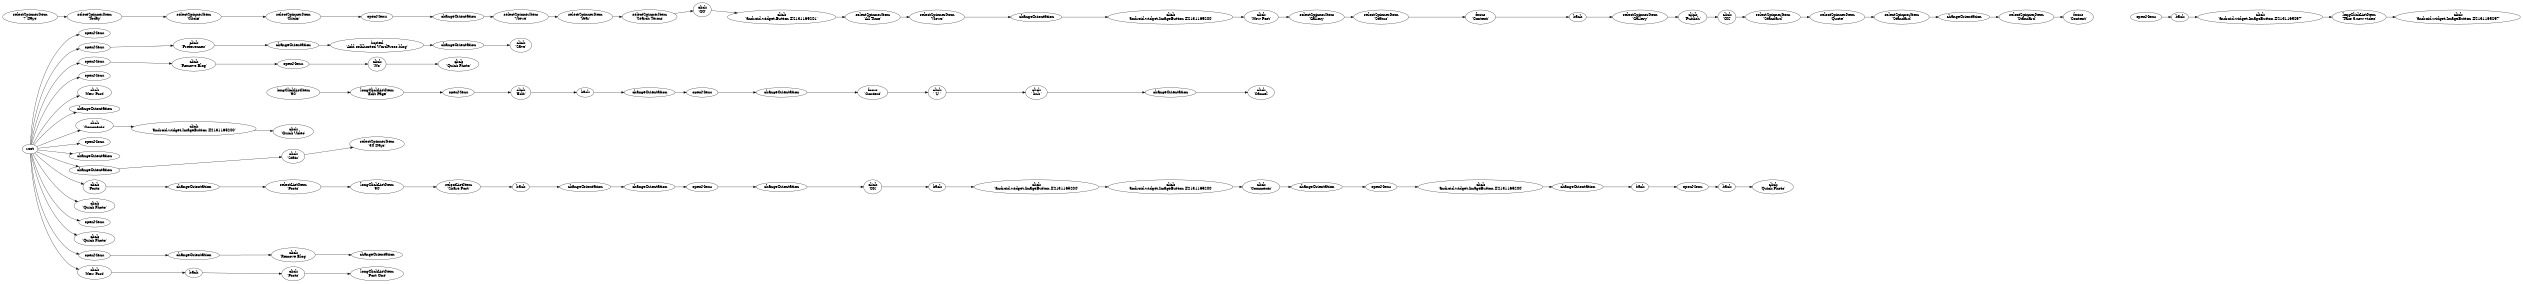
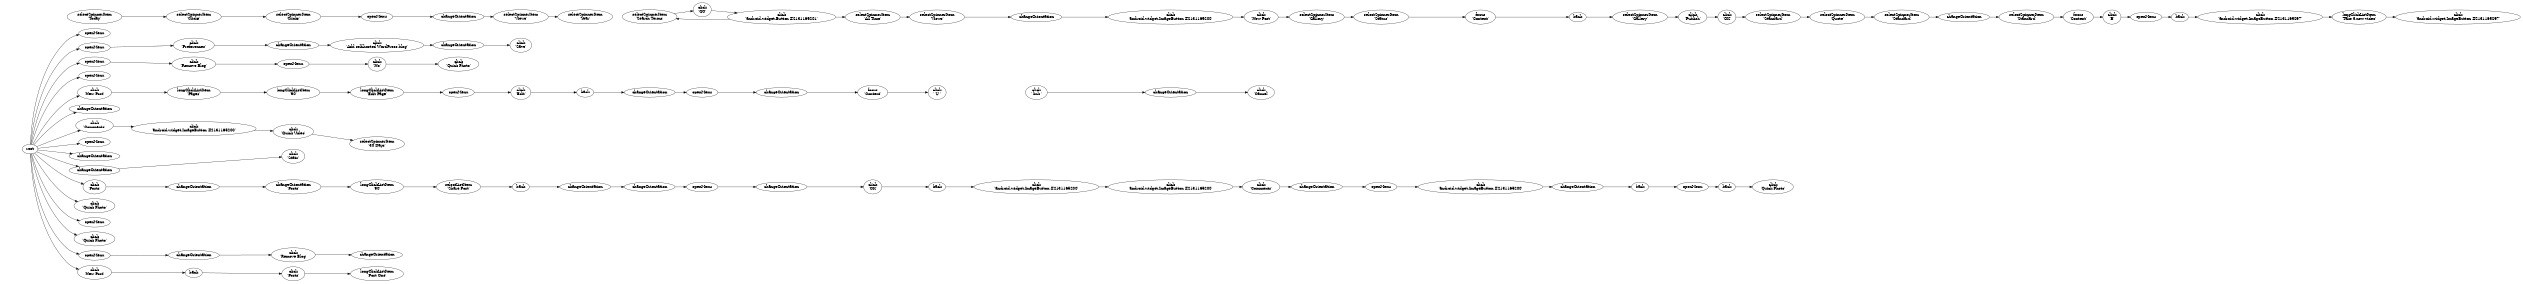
node "selectSpinnerItem '7 Days'": removed
edge "selectSpinnerItem 'Year'" -> "selectSpinnerItem 'Search Terms'": now "click 'android.widget.Button #2131165201'" -> "selectSpinnerItem 'Search Terms'"
node "click 'B'": added
node "hosted 'Add self-hosted WordPress blog'": label "hosted 'Add self-hosted WordPress blog'" -> "click 'Add self-hosted WordPress blog'"
node "longClickListItem 'Pages'": added
edge "click ' U '" -> "click ' link '": removed
edge "click 'Stats'" -> "selectSpinnerItem '30 Days'": now "click 'Quick Video'" -> "selectSpinnerItem '30 Days'"
node "selectListItem 'Posts'": label "selectListItem 'Posts'" -> "changeOrientation 'Posts'"
